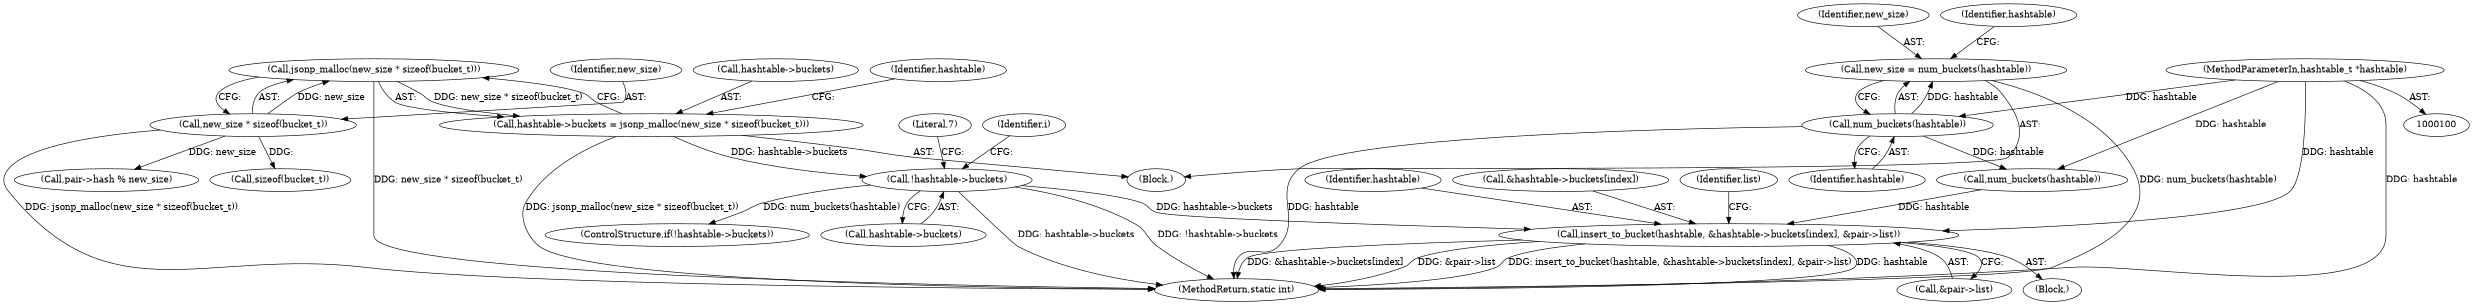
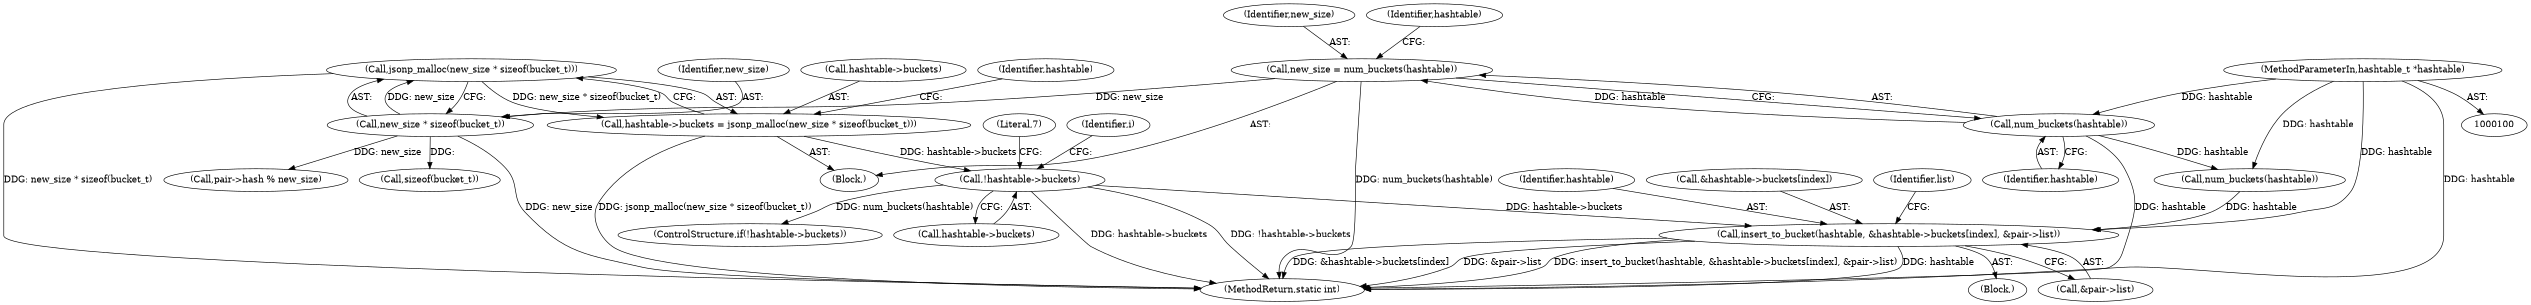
edge "(Call,new_size = num_buckets(hashtable))" -> "(Call,new_size * sizeof(bucket_t))": added, label "DDG: new_size"
edge "(Call,new_size * sizeof(bucket_t))" -> "(MethodReturn,static int)": label "DDG: jsonp_malloc(new_size * sizeof(bucket_t))" -> "DDG: new_size"
